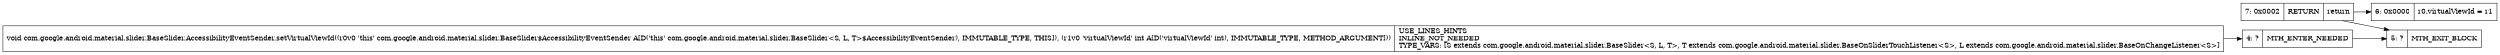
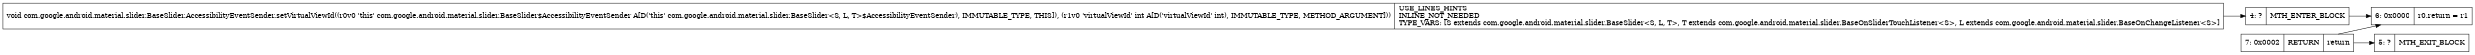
node "6: 0x0000": text "r0.virtualViewId = r1" -> "r0.return = r1"
node "4: ?": text "MTH_ENTER_NEEDED" -> "MTH_ENTER_BLOCK"
edge "4: ?" -> "5: ?": now "4: ?" -> "6: 0x0000"
